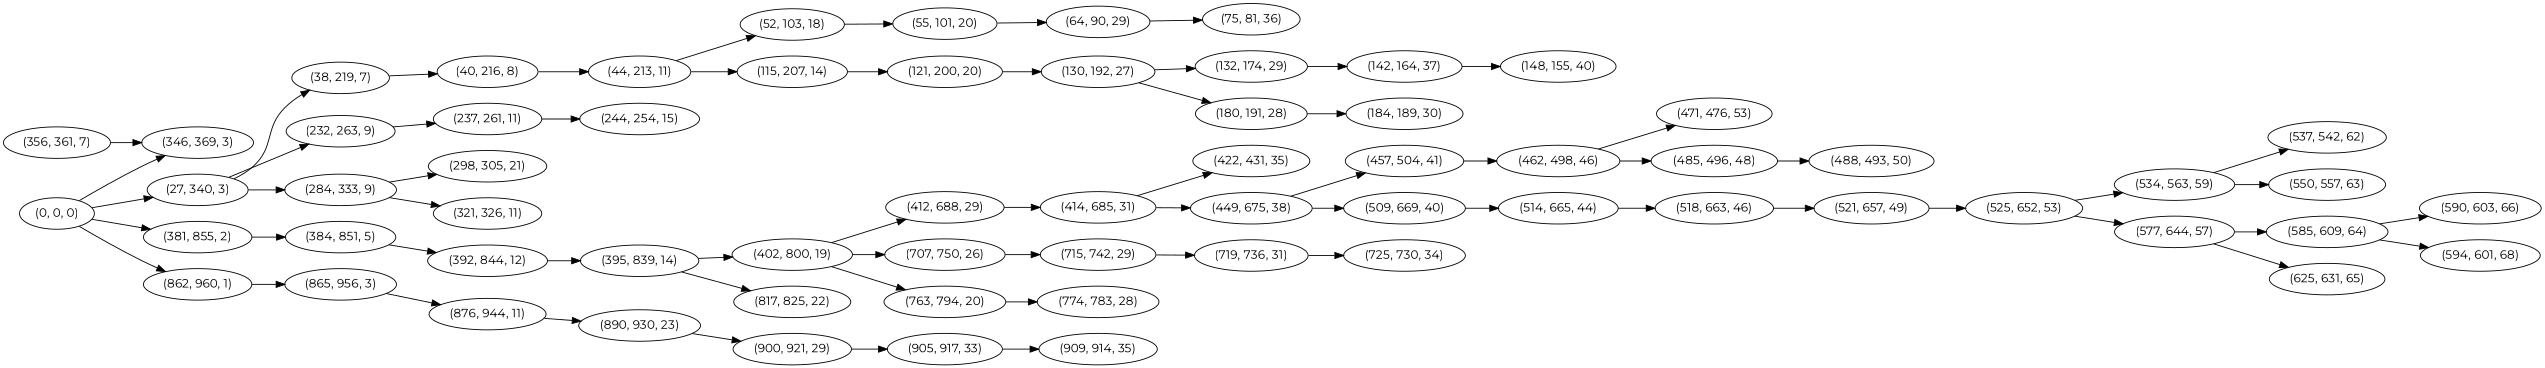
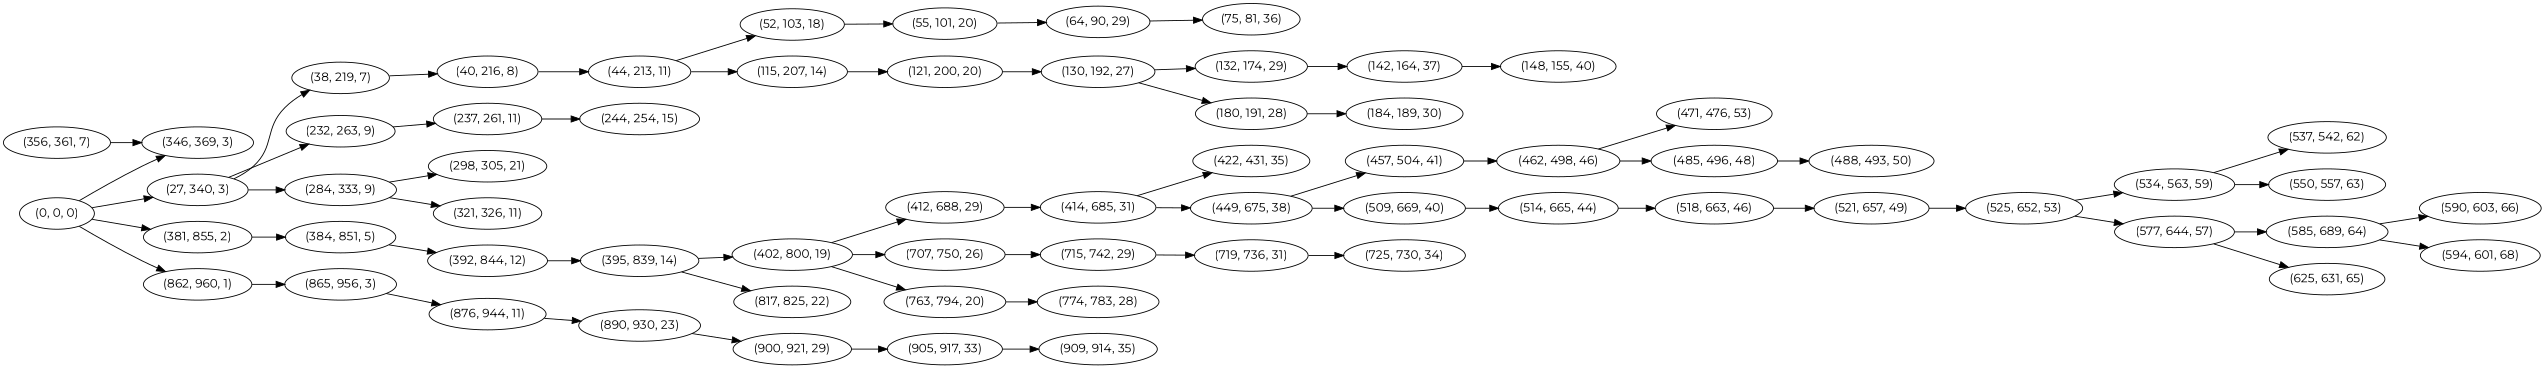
node "(585, 609, 64)": label "(585, 609, 64)" -> "(585, 689, 64)"
